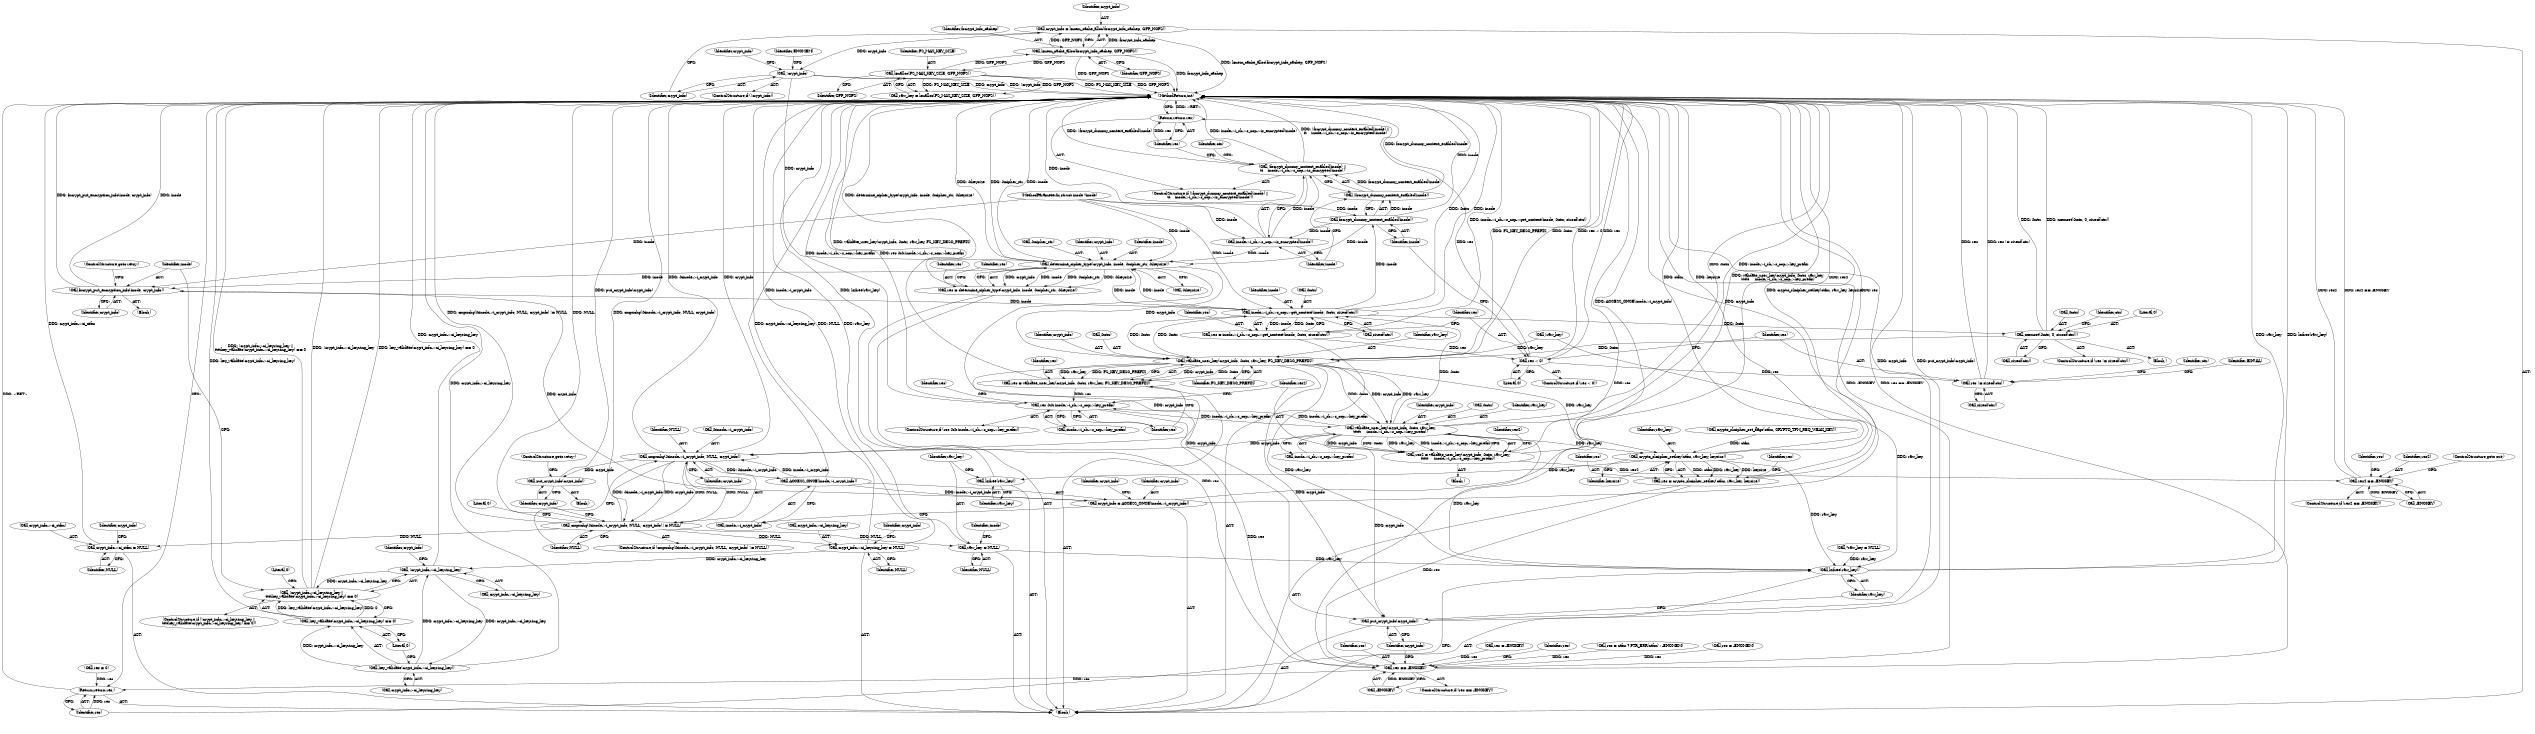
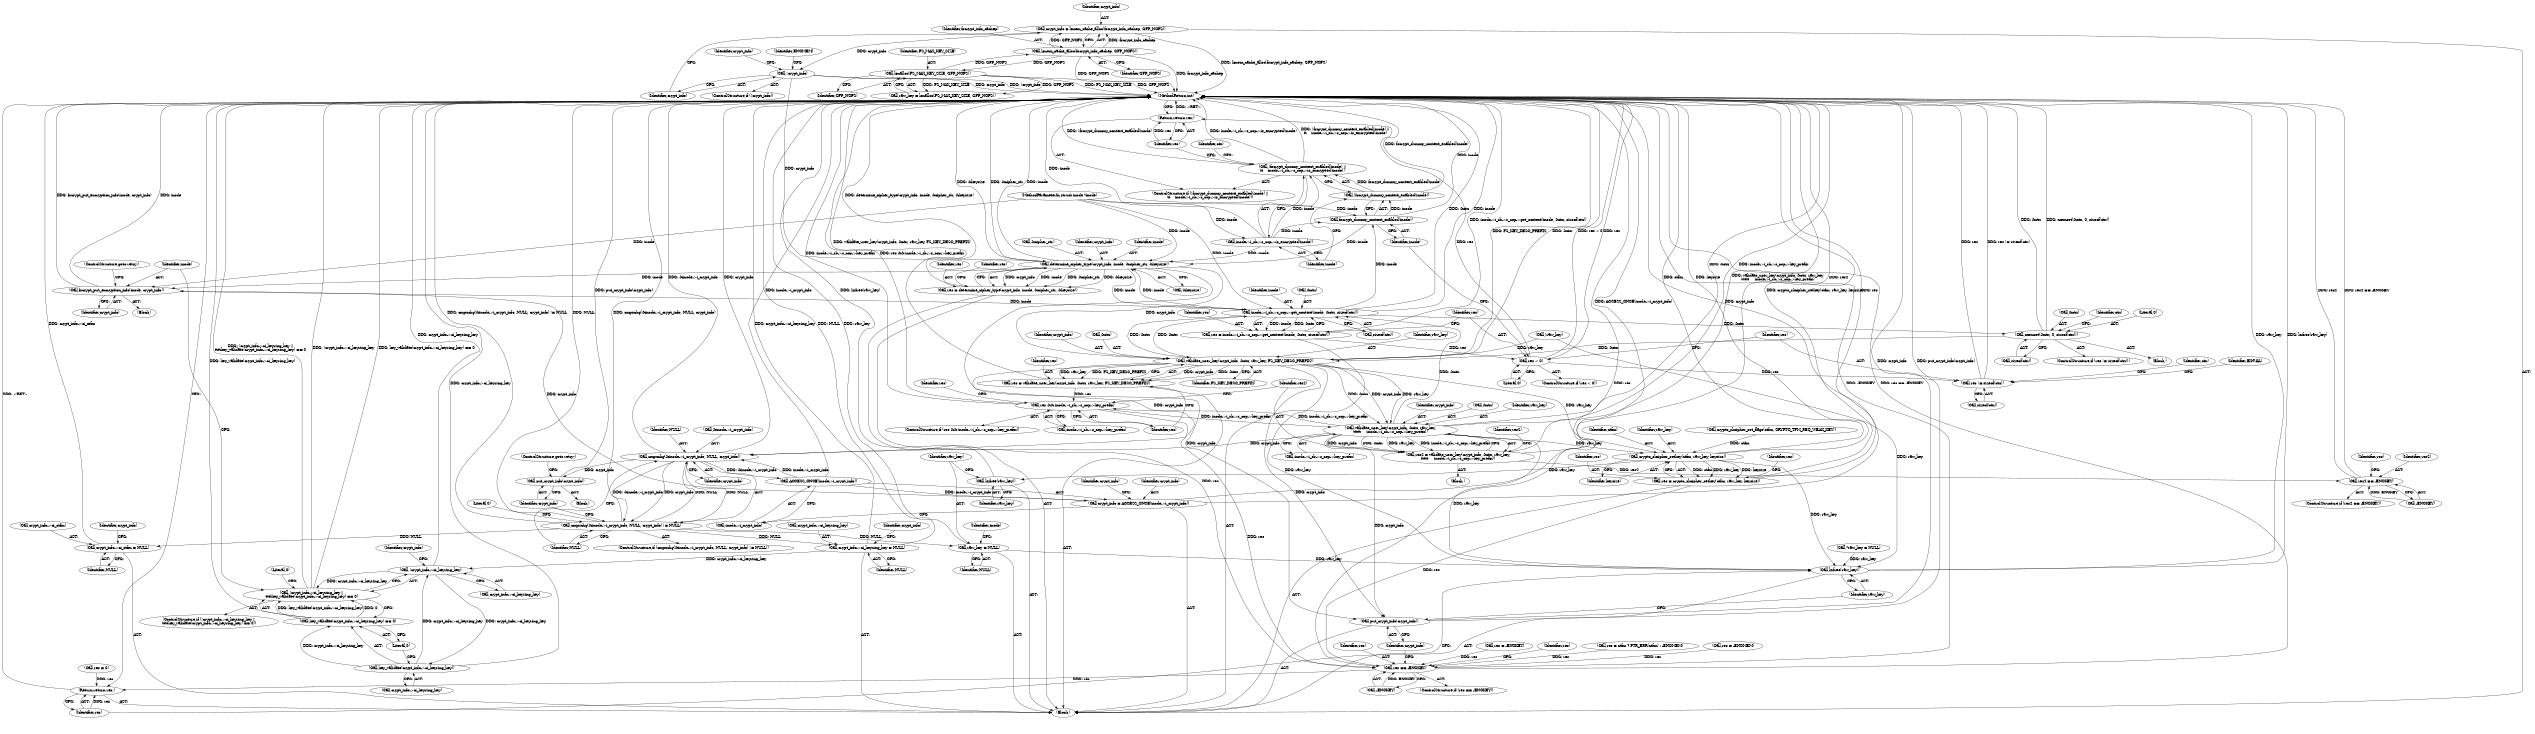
edge "(Call,fscrypt_dummy_context_enabled(inode))" -> "(Call,inode->i_sb->s_cop->is_encrypted(inode))": reversed
node "(Identifier,ctfm)": added
node "(ControlStructure,goto out;)": removed
